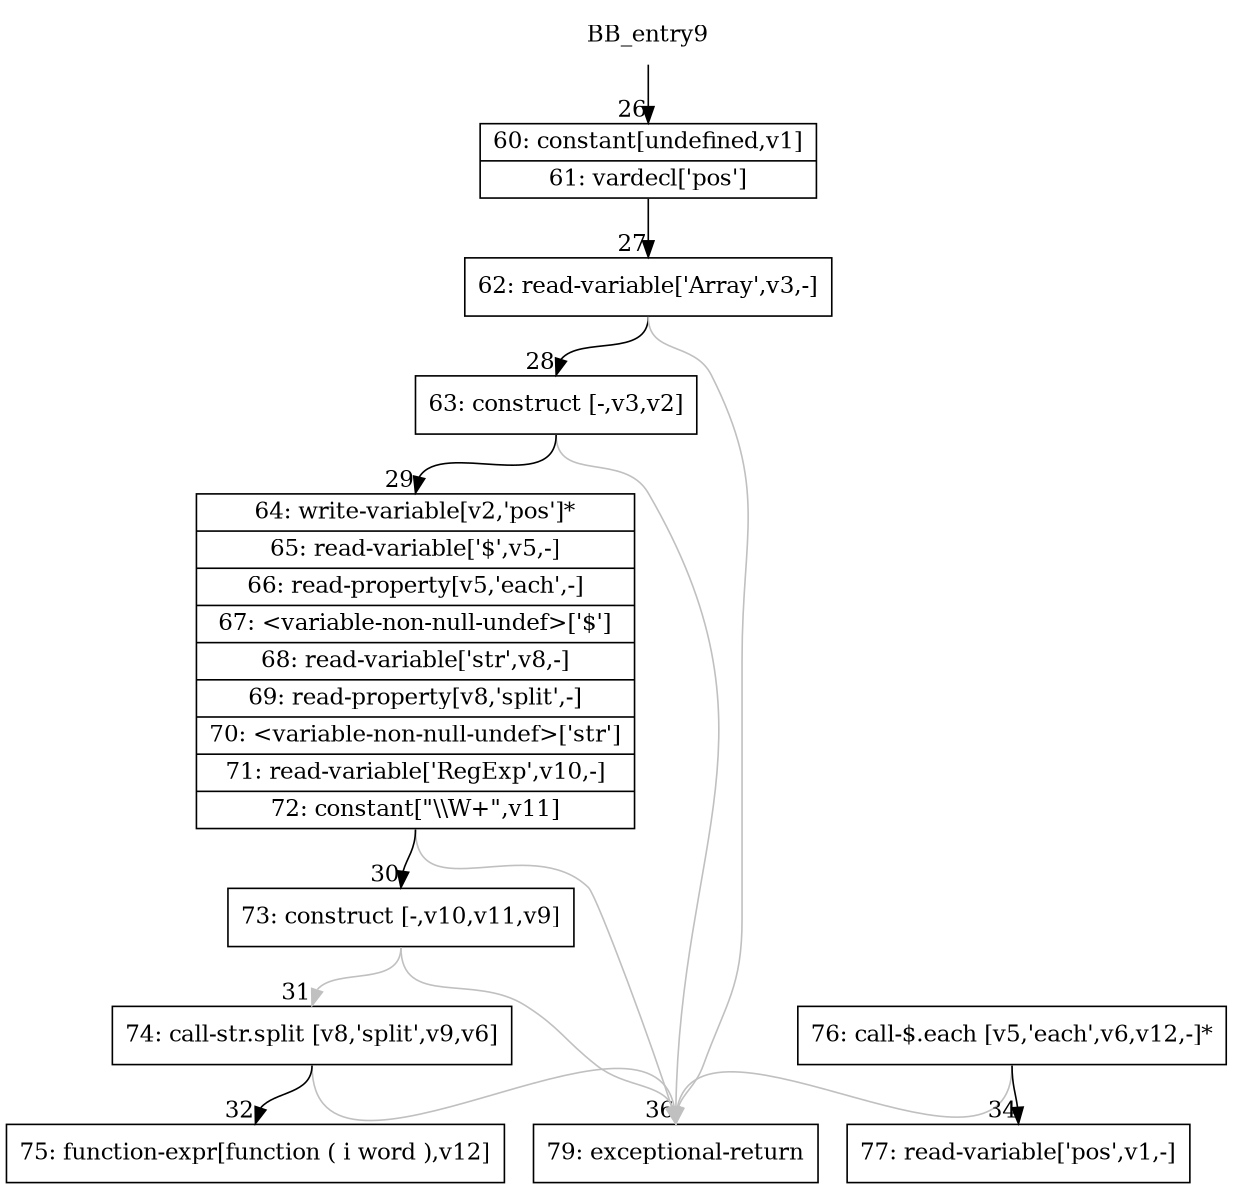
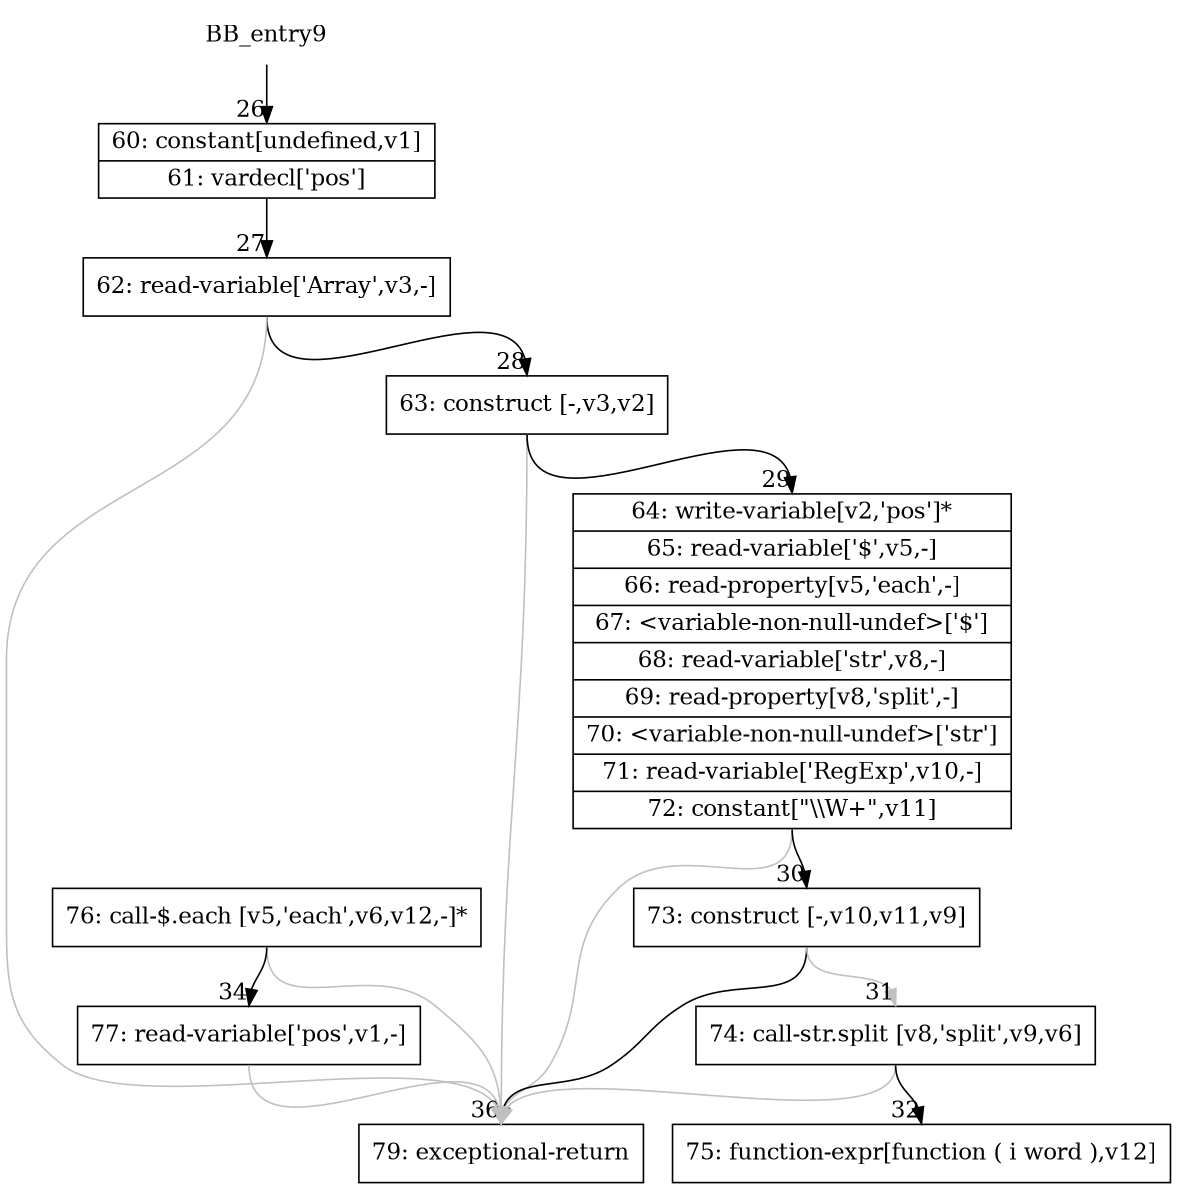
edge "73: construct [-,v10,v11,v9]" -> "79: exceptional-return": color gray -> black
edge "77: read-variable['pos',v1,-]" -> "79: exceptional-return": added
